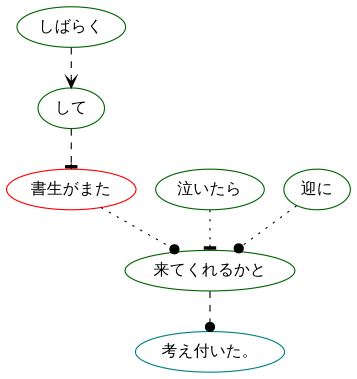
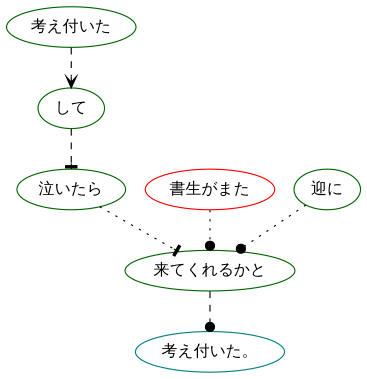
node "しばらく": label "しばらく" -> "考え付いた"
edge "して" -> "書生がまた": now "して" -> "泣いたら"
